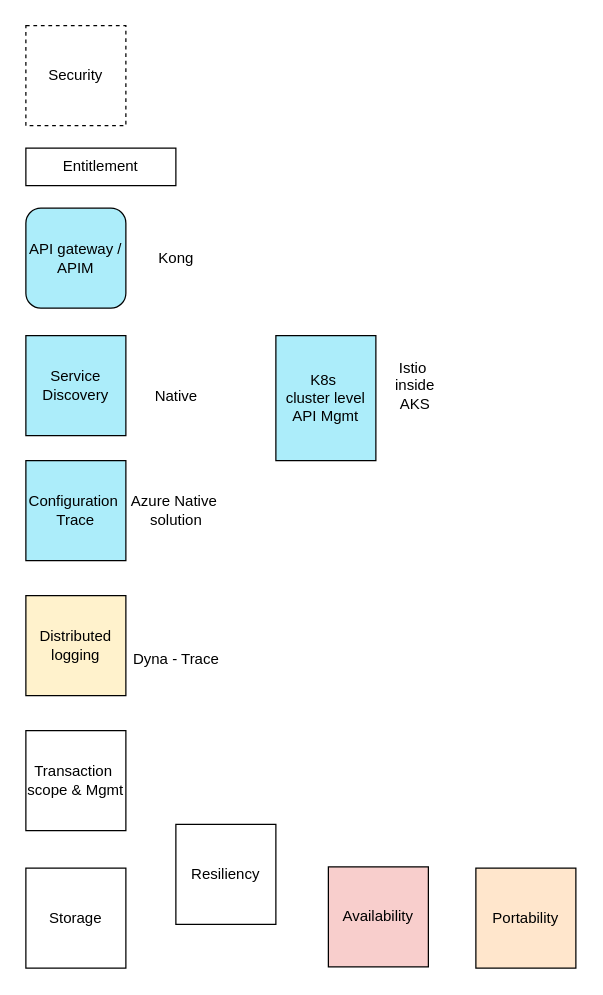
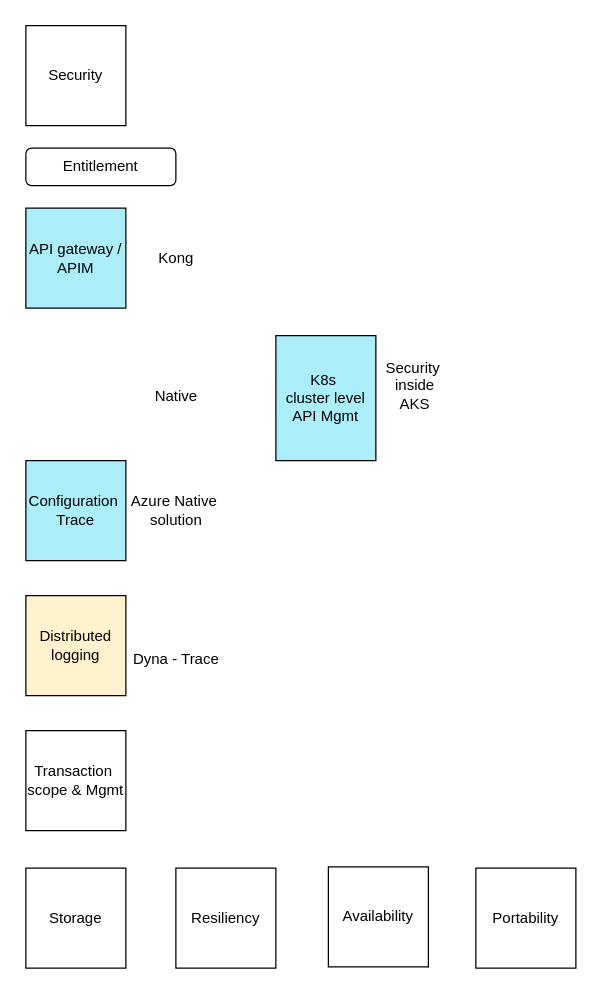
node "Security": style dashed -> solid
node "Entitlement": shape rectangle -> rounded rectangle
node "API gateway / APIM": shape rounded rectangle -> rectangle
node "Service Discovery": removed
node "Istio inside AKS": label "Istio inside AKS" -> "Security inside AKS"
node "Resiliency": moved (226, 874) -> (226, 918)
node "Availability": fillcolor #f8cecc -> #ffffff
node "Portability": fillcolor #ffe6cc -> #ffffff
